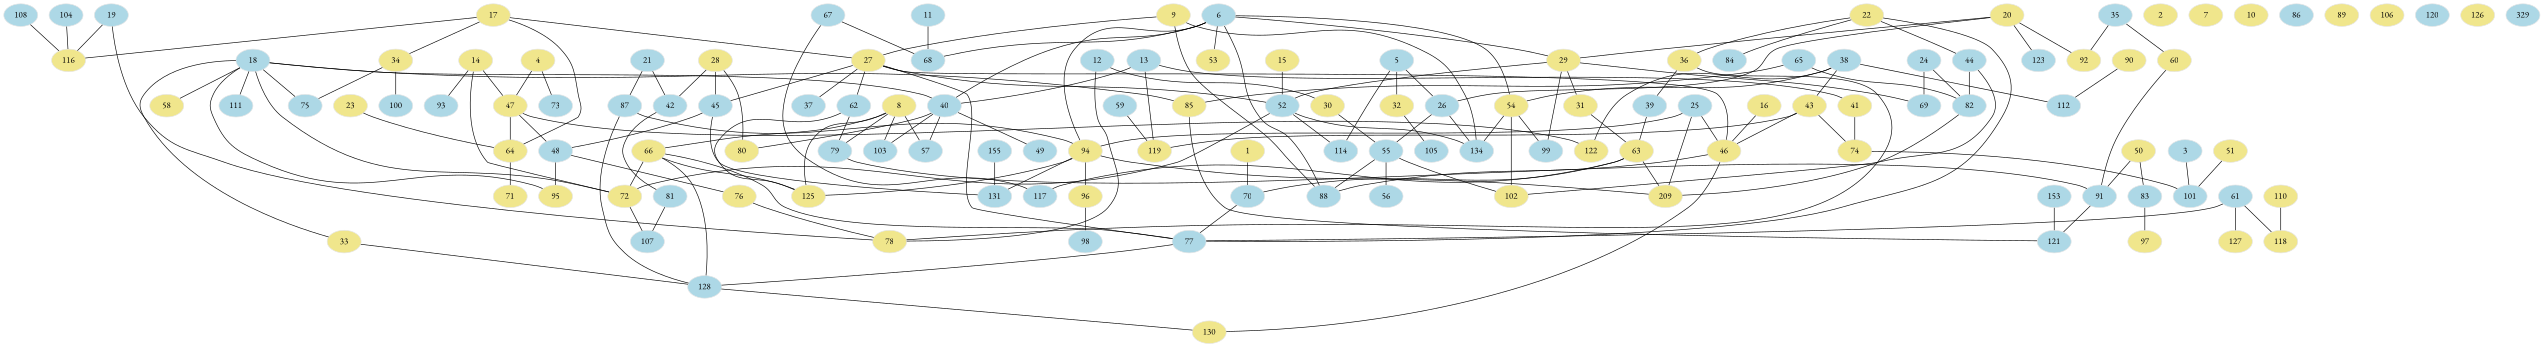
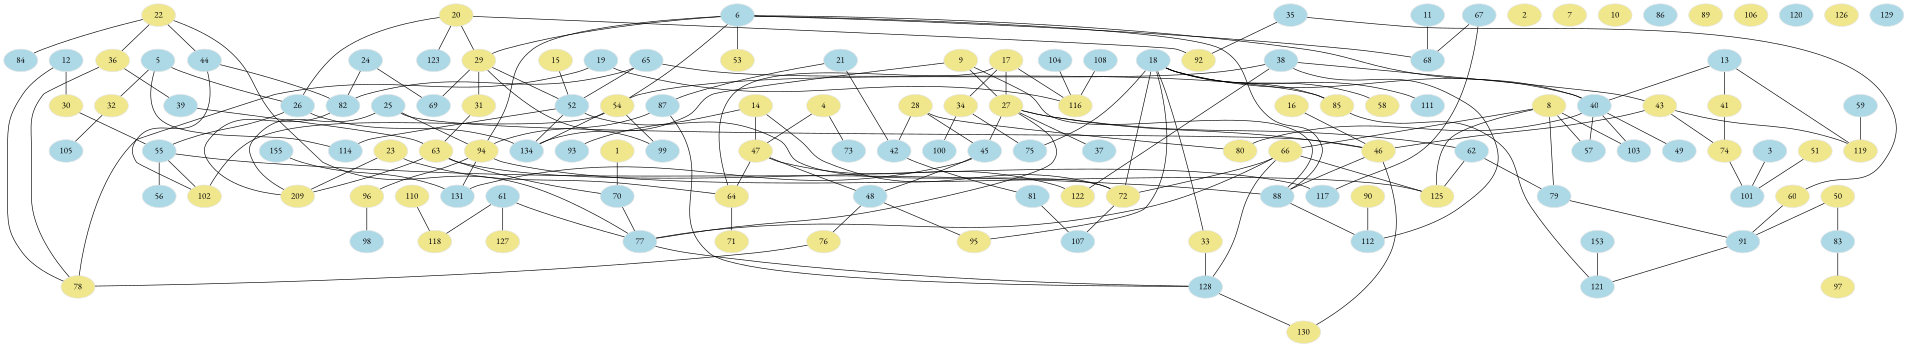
node "329": label "329" -> "129"
edge "27" -- "52": now "65" -- "52"
edge "94" -- "209": now "23" -- "209"
edge "88" -- "112": added
